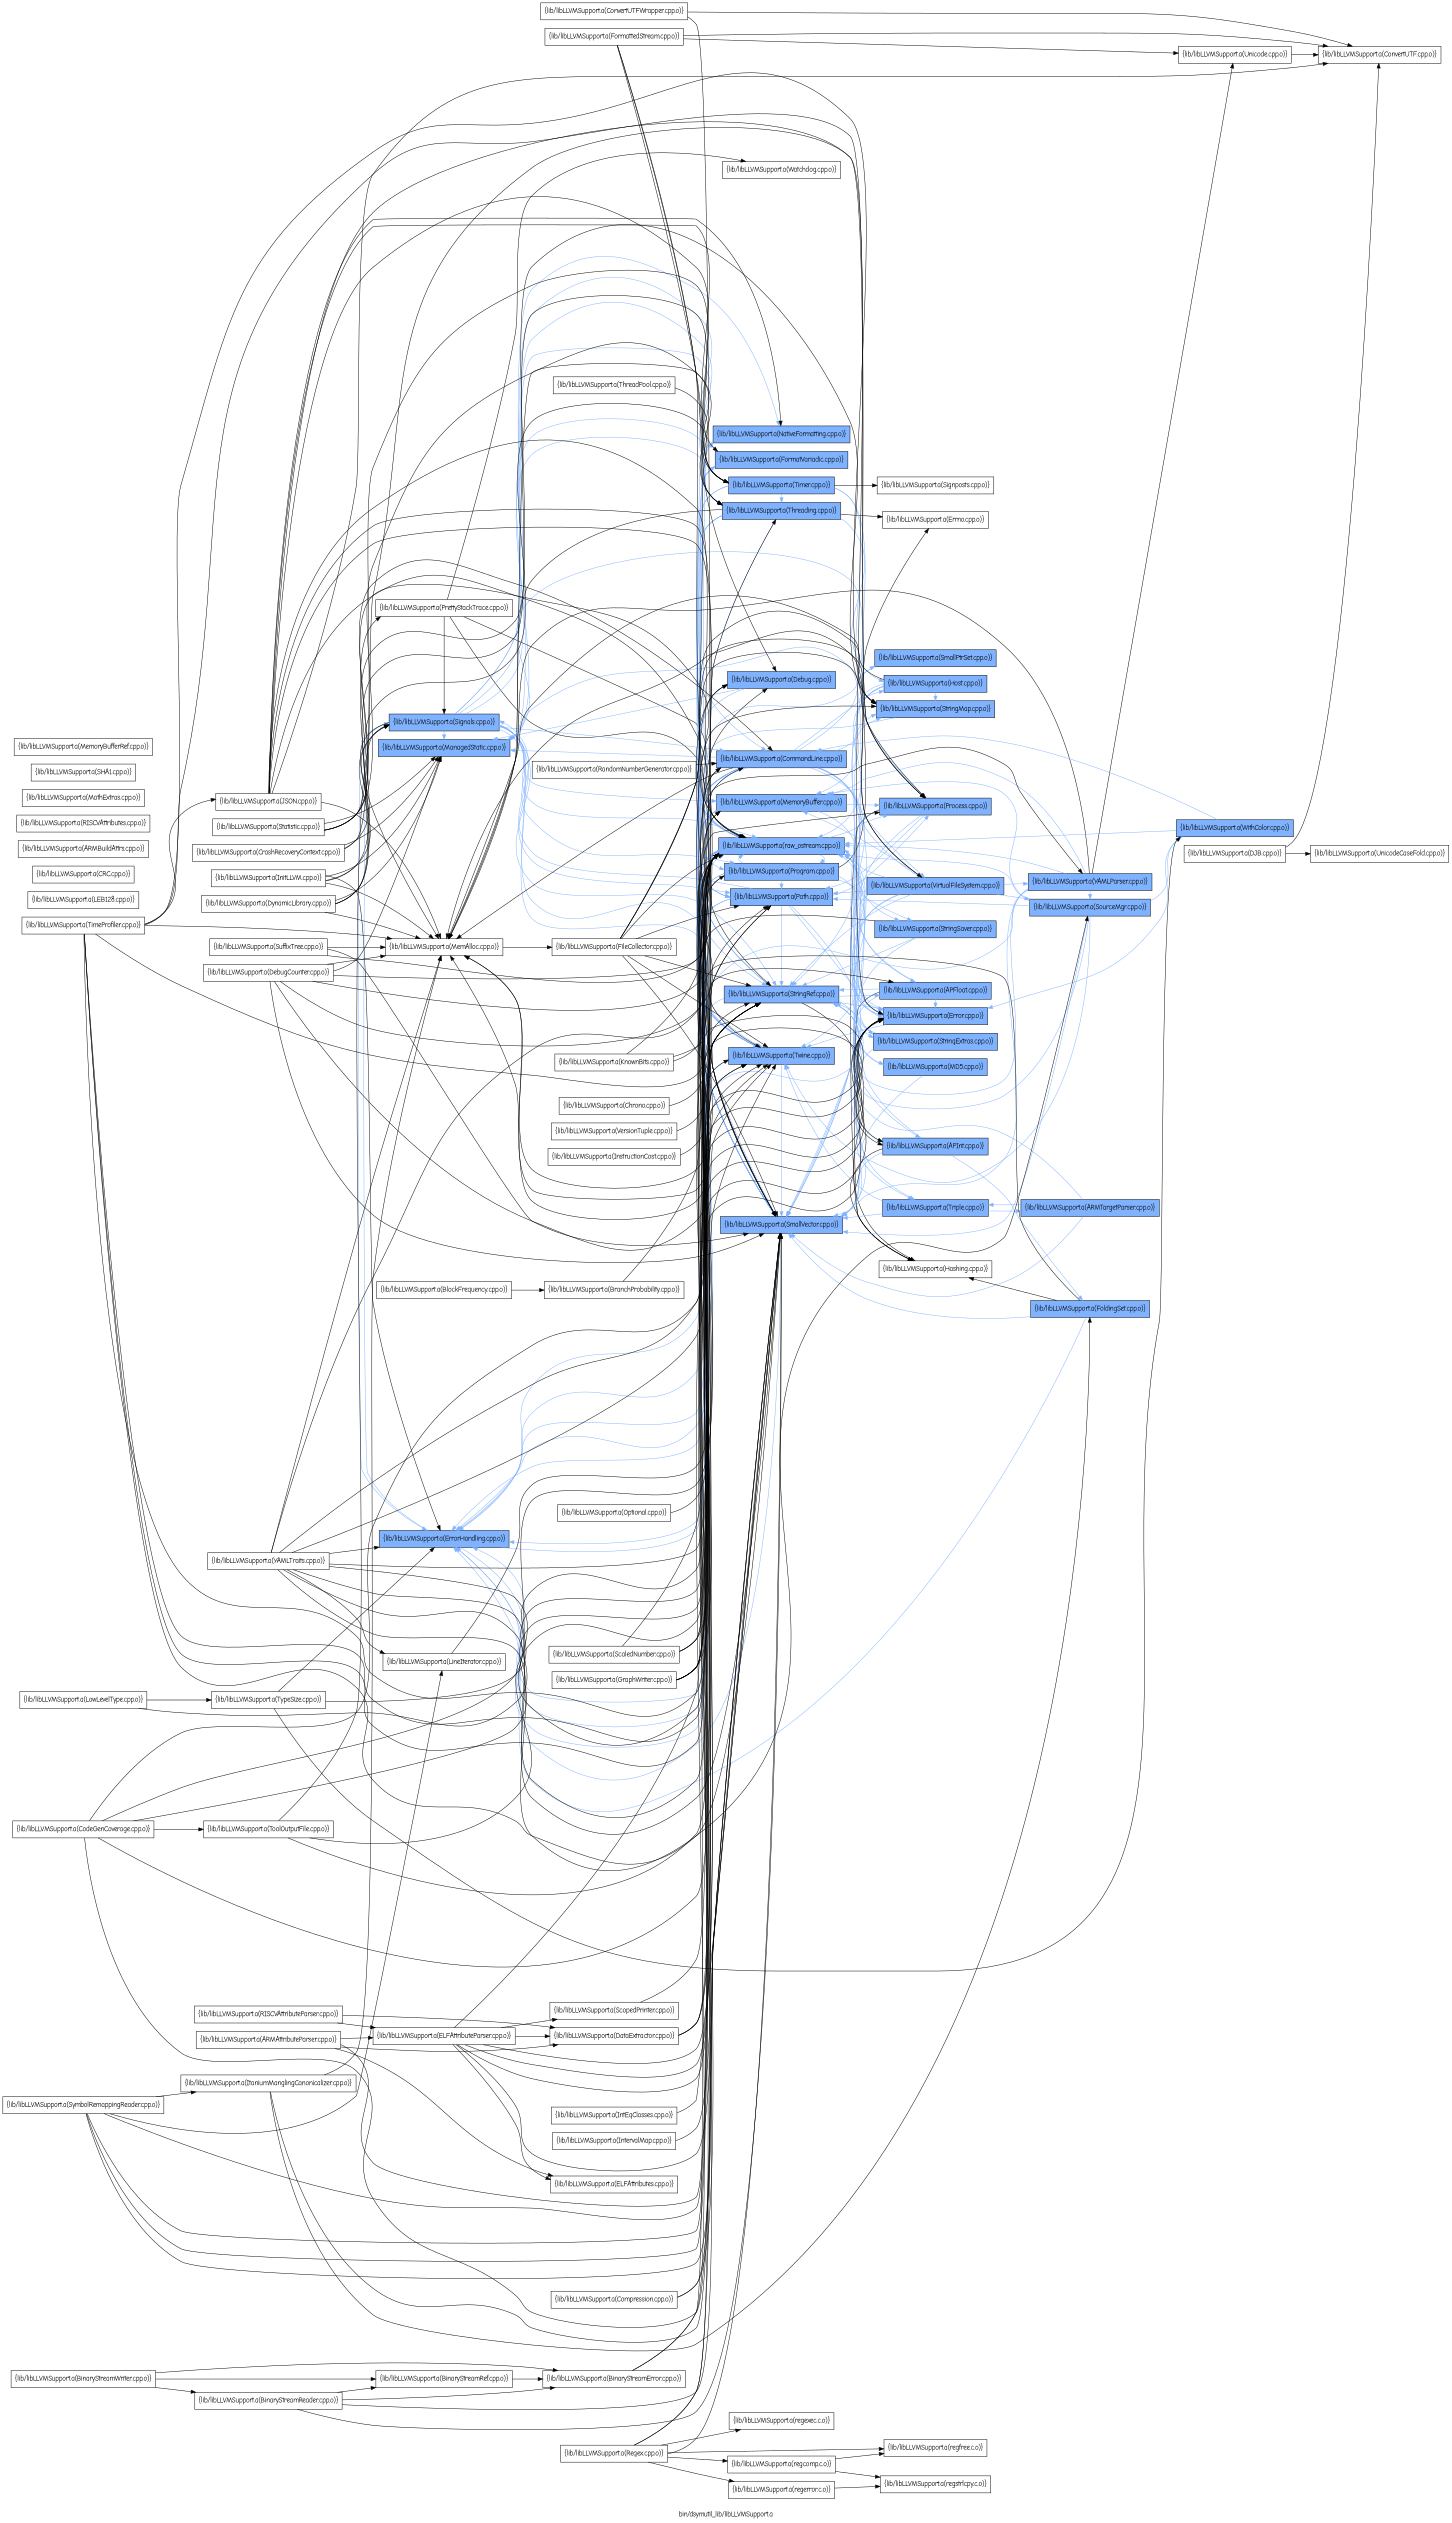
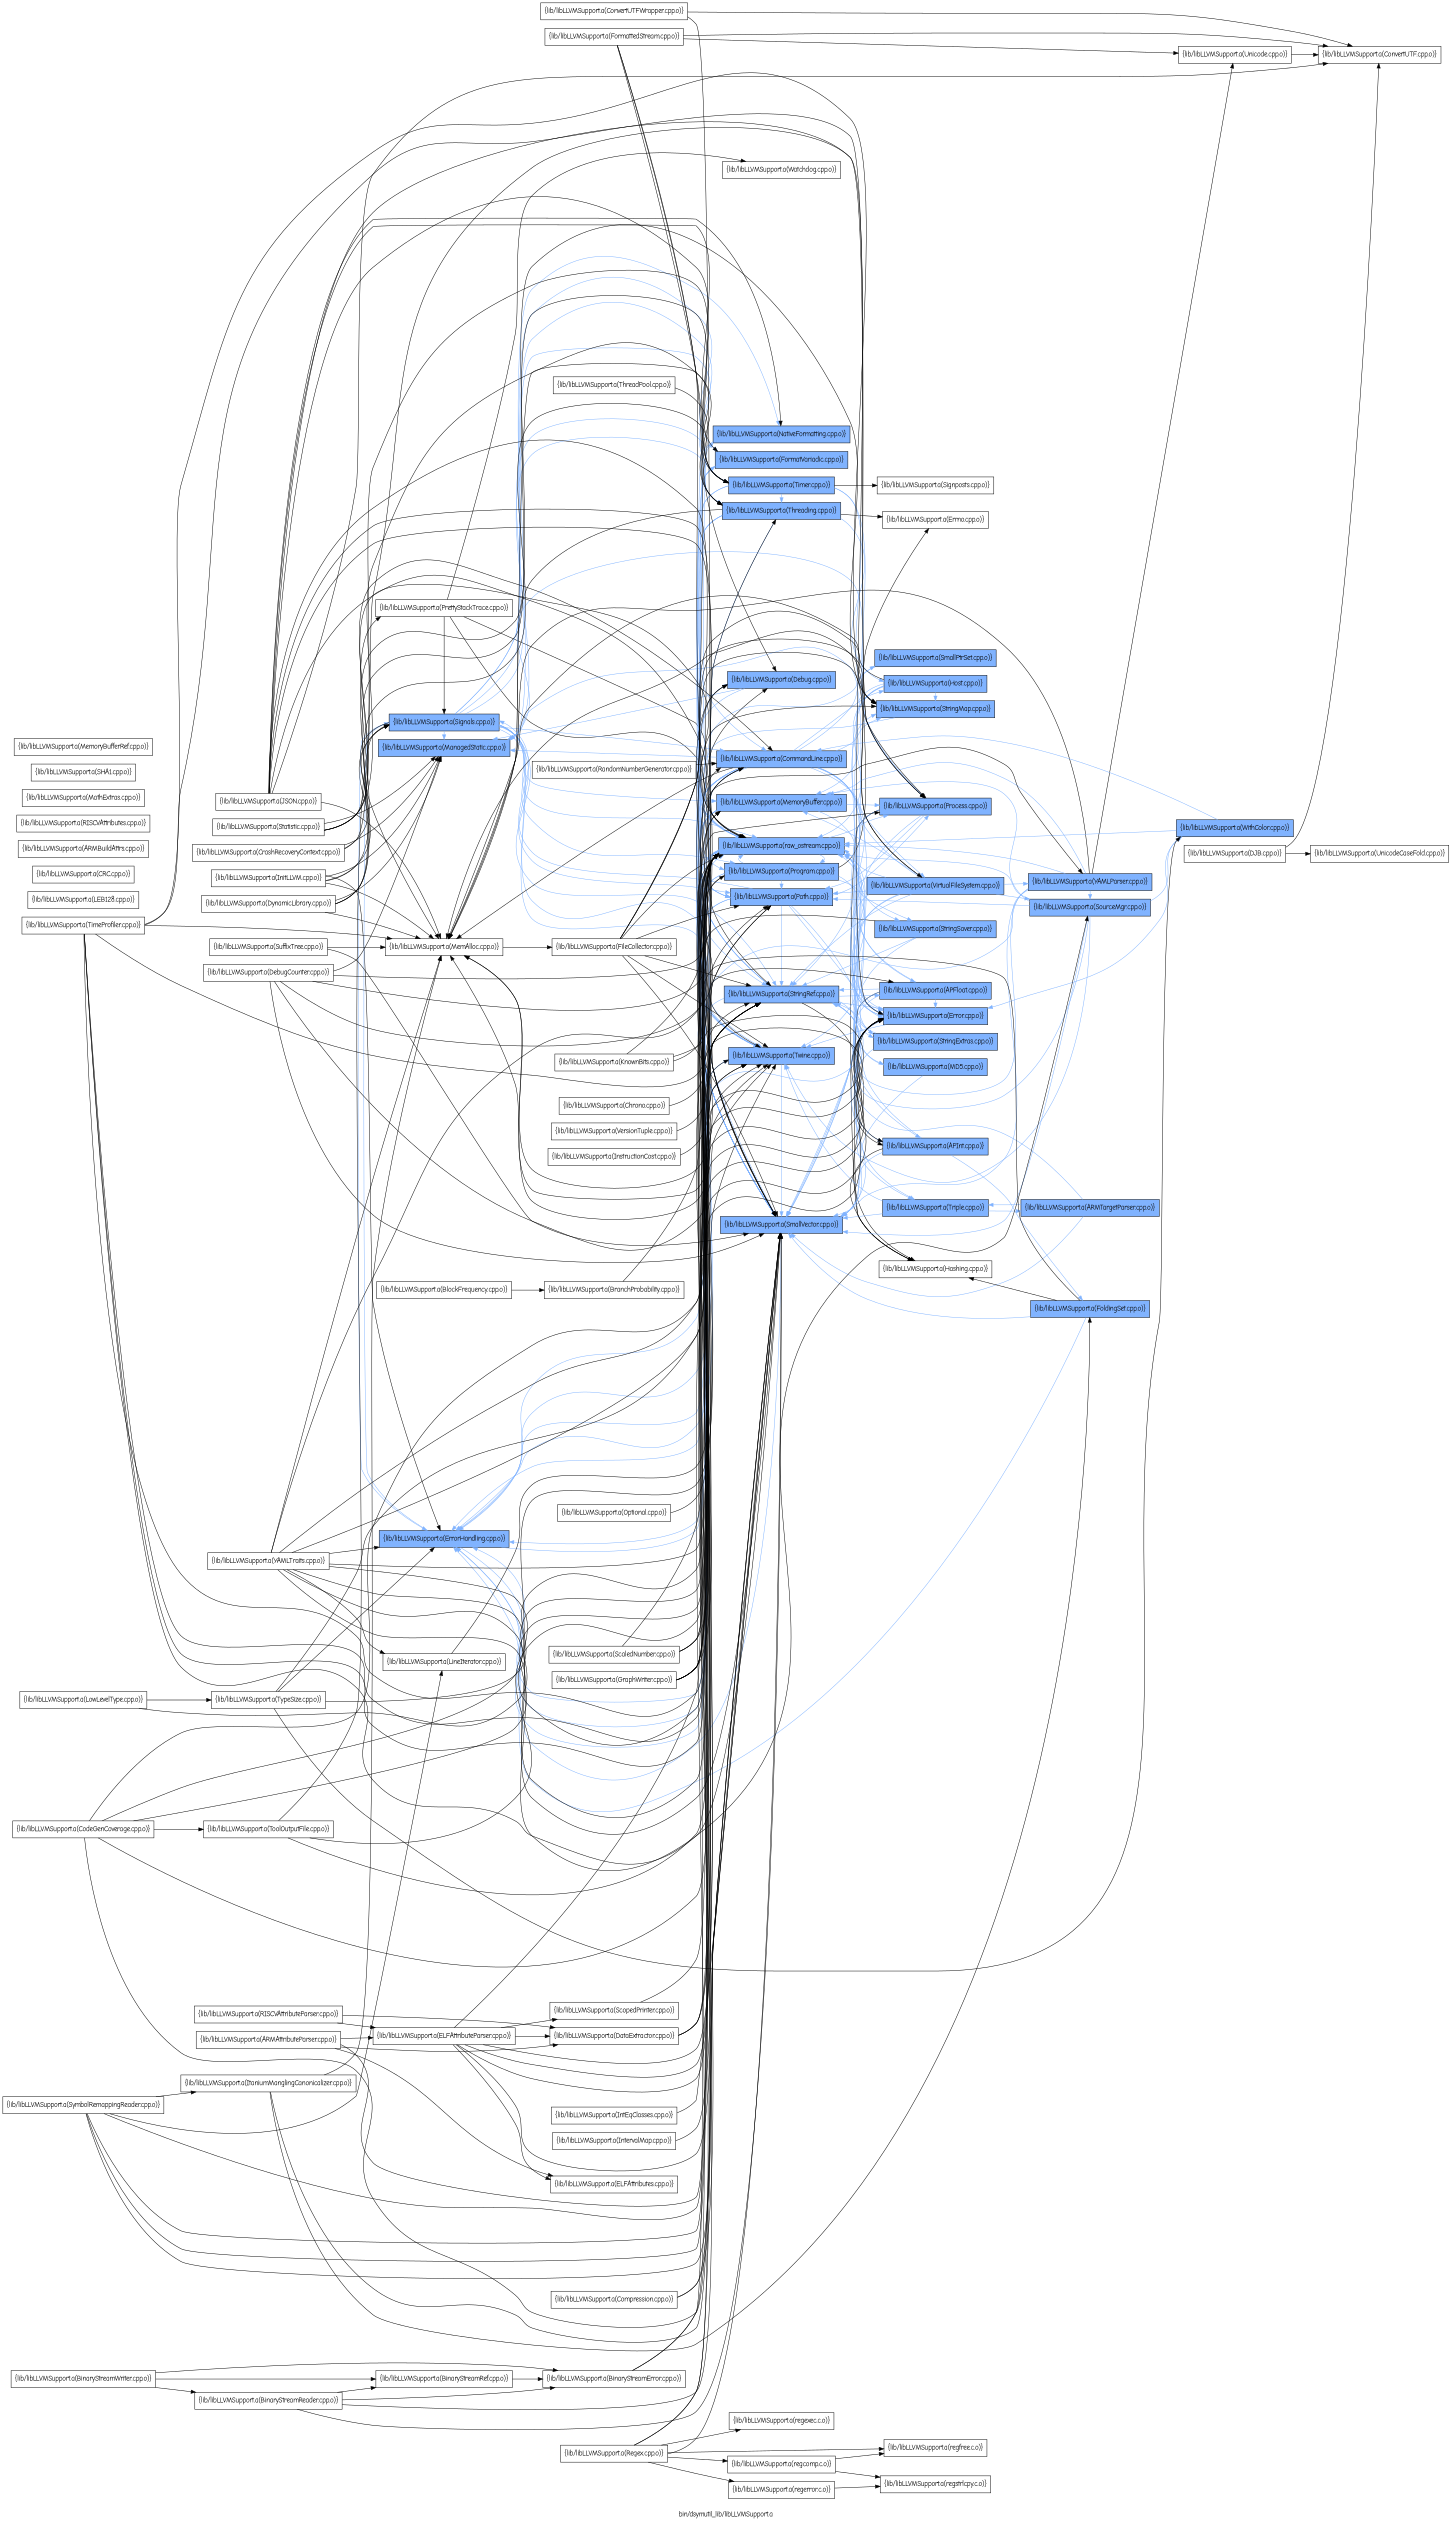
edge "{lib/libLLVMSupport.a(TimeProfiler.cpp.o)}" -> "{lib/libLLVMSupport.a(JSON.cpp.o)}": removed
edge "{lib/libLLVMSupport.a(DebugCounter.cpp.o)}" -> "{lib/libLLVMSupport.a(MemAlloc.cpp.o)}": removed
edge "{lib/libLLVMSupport.a(SuffixTree.cpp.o)}" -> "{lib/libLLVMSupport.a(CommandLine.cpp.o)}": now "{lib/libLLVMSupport.a(TypeSize.cpp.o)}" -> "{lib/libLLVMSupport.a(CommandLine.cpp.o)}"
